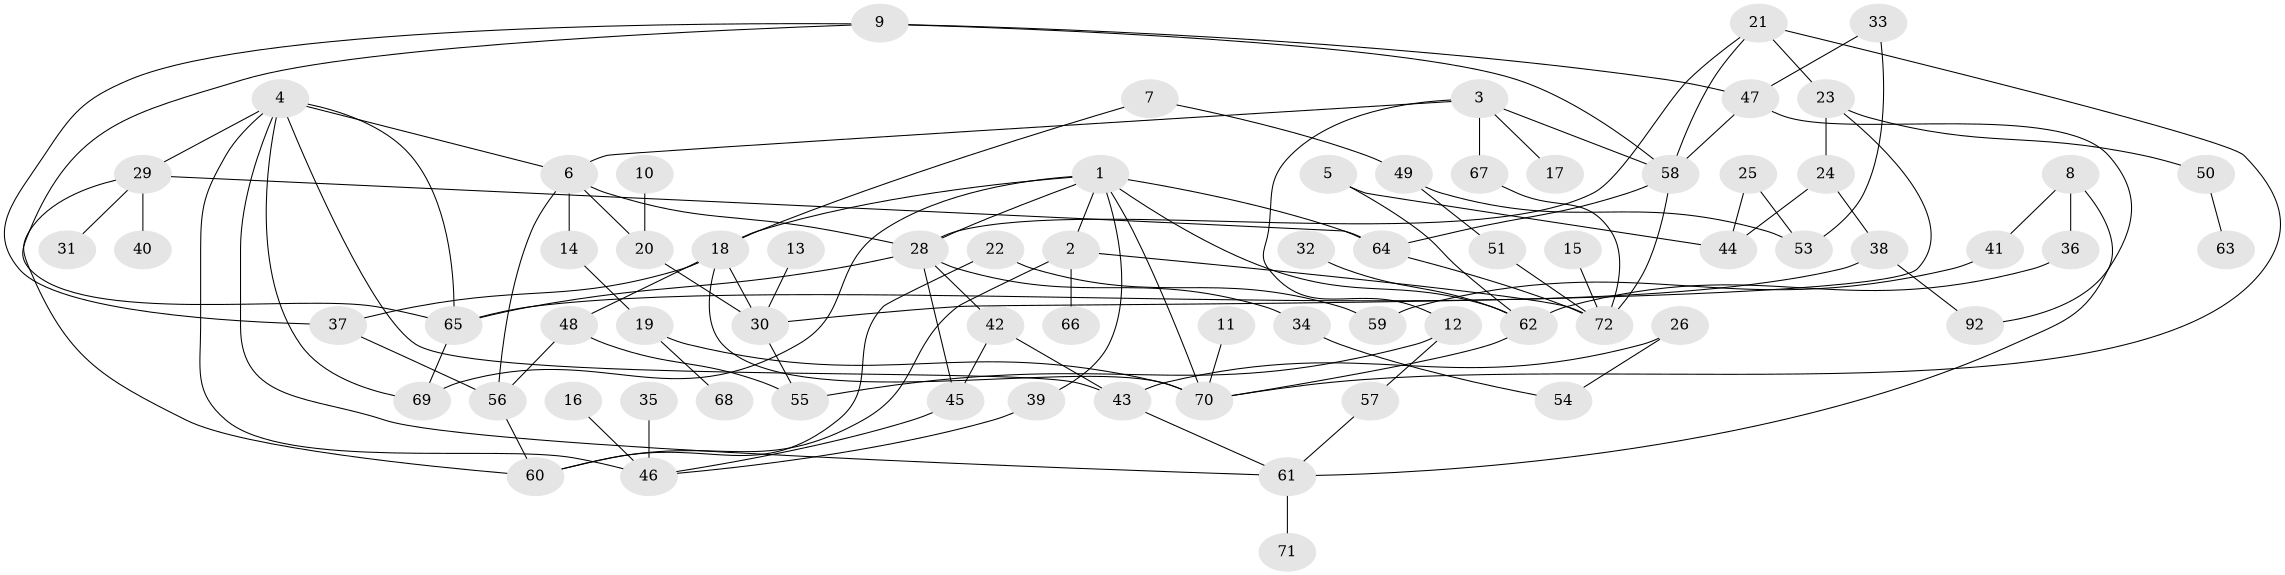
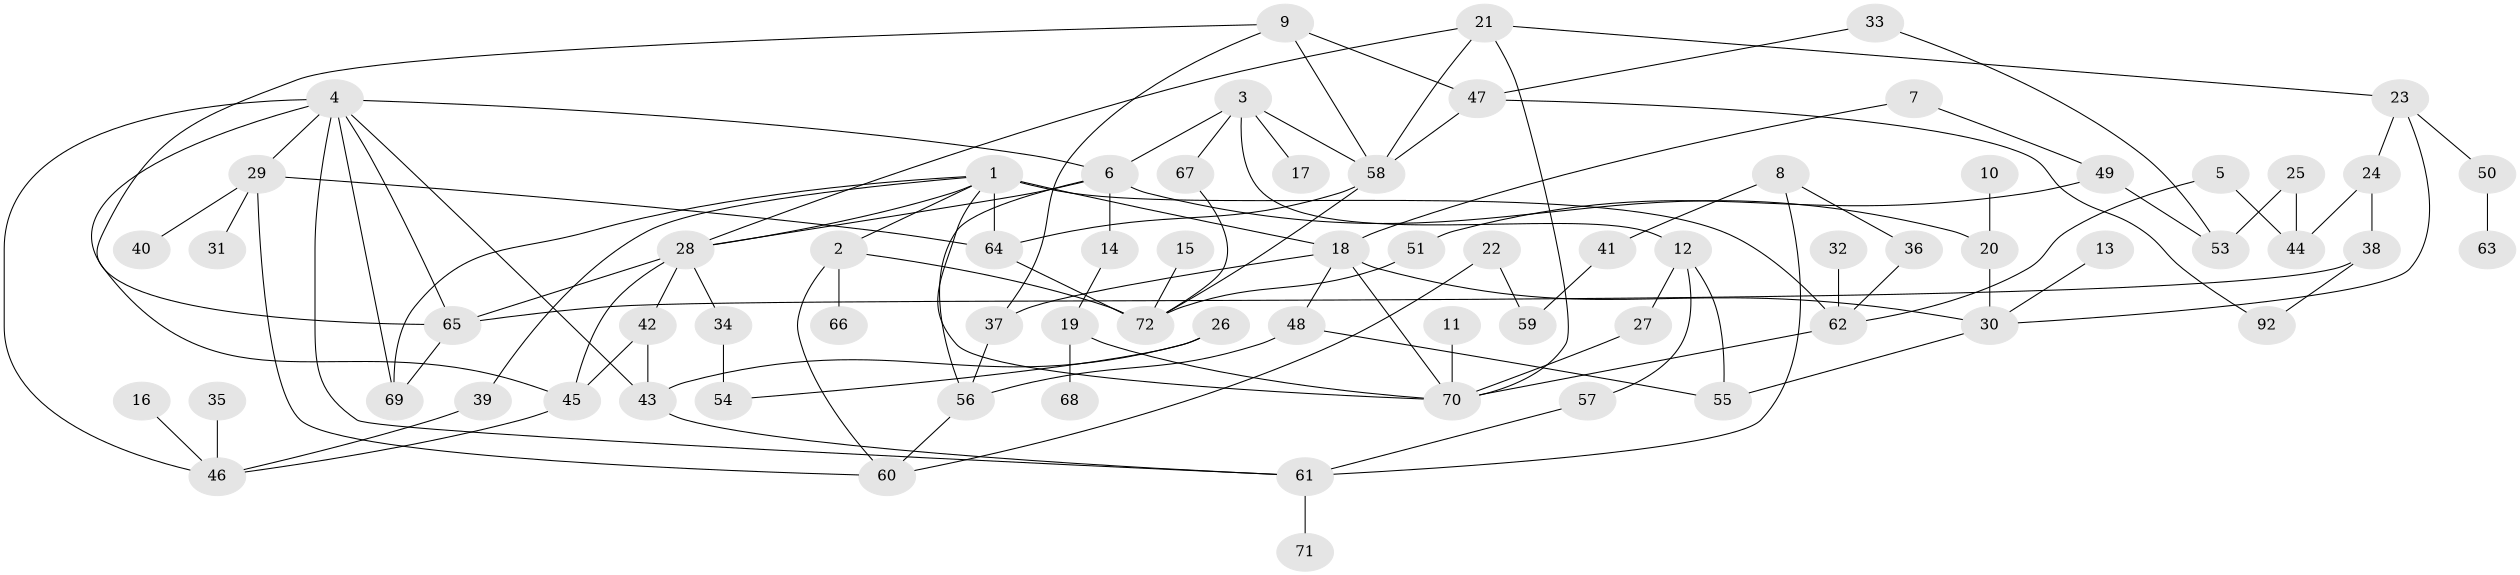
node "27": added
edge "4" -- "45": added
